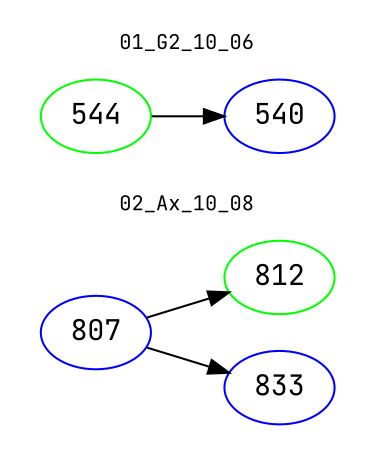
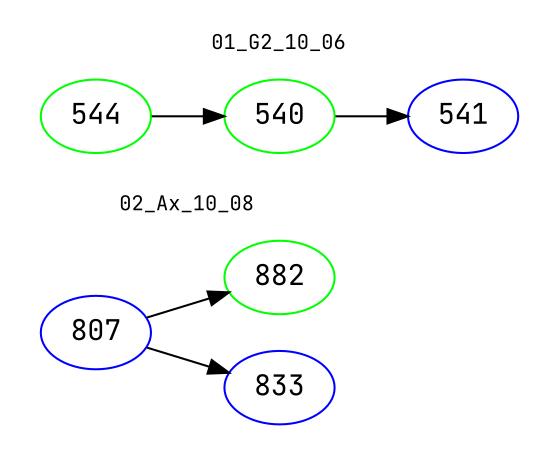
node "540": color blue -> green
node "541": added
node "812": label "812" -> "882"
